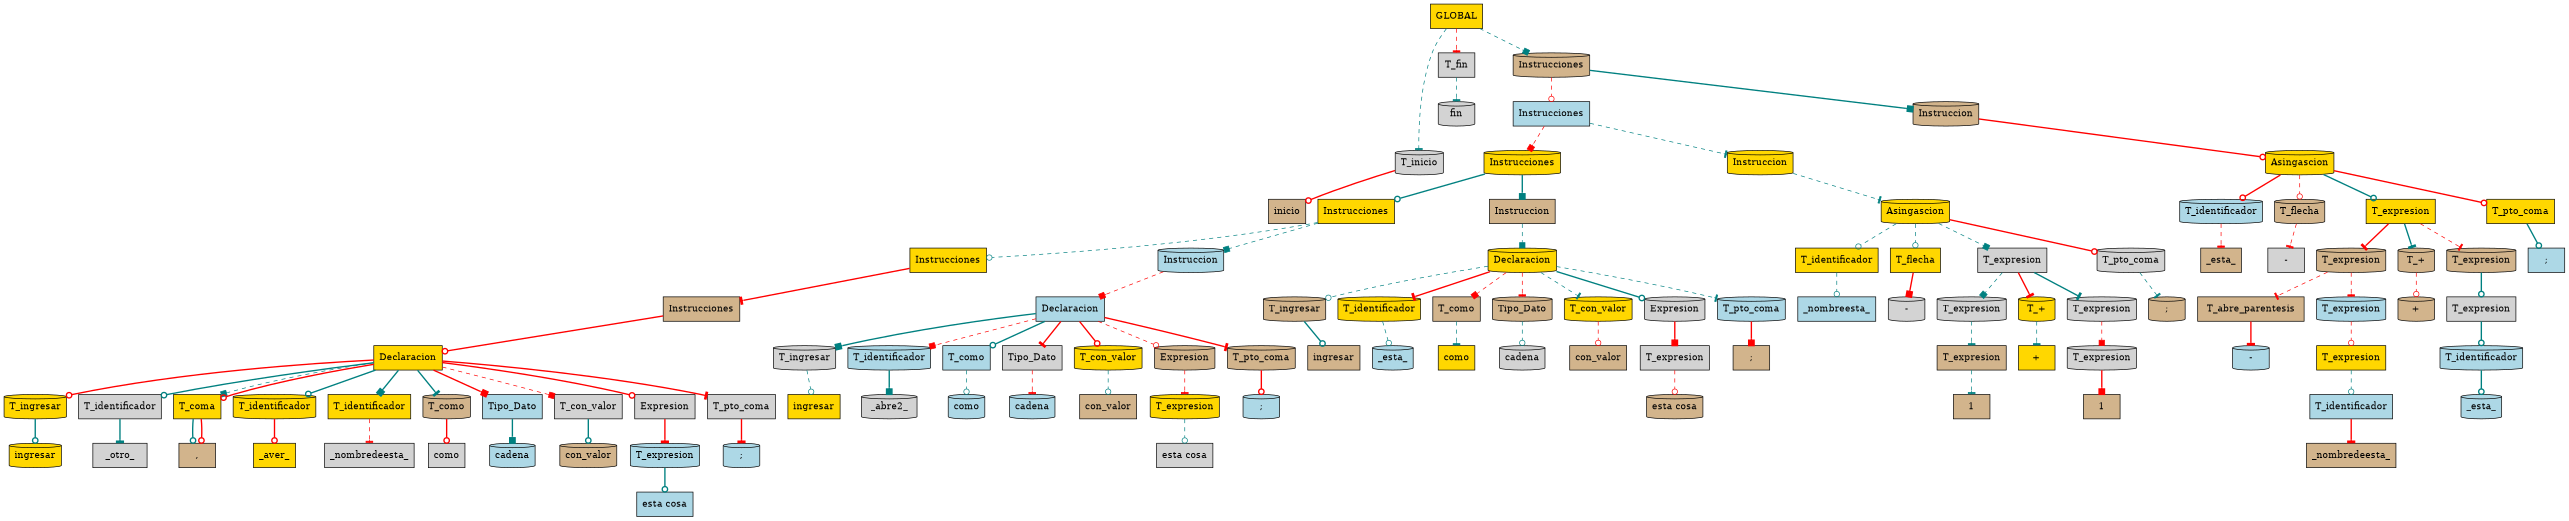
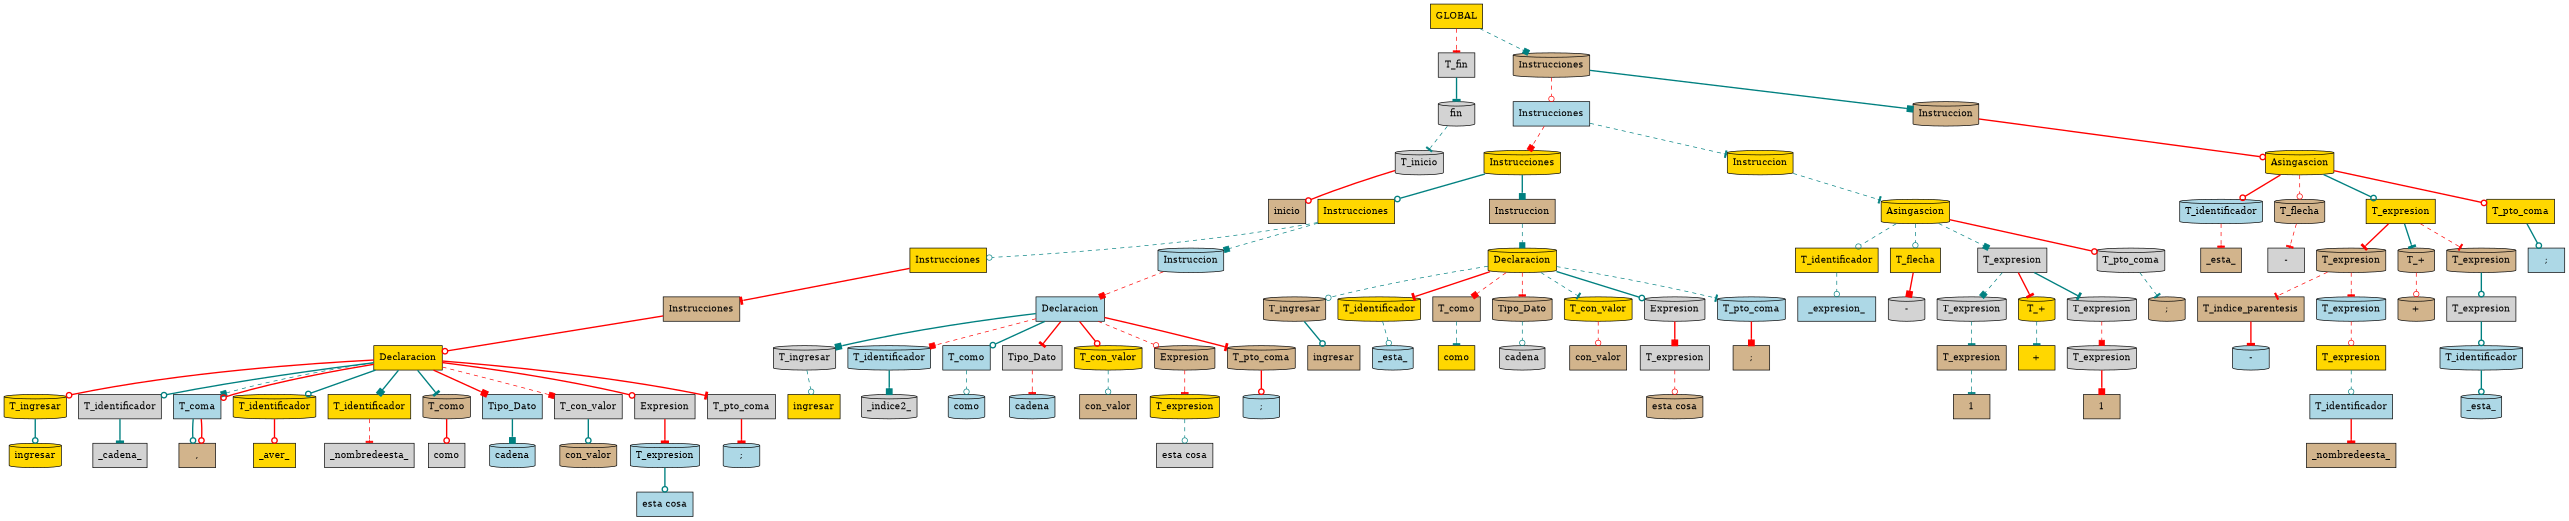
edge "GLOBAL" -> "T_inicio": now "fin" -> "T_inicio"
edge "T_fin" -> "fin": style dashed -> bold
node "_nombreesta_": label "_nombreesta_" -> "_expresion_"
node "T_abre_parentesis": label "T_abre_parentesis" -> "T_indice_parentesis"
node "T_coma": fillcolor gold -> lightblue
node "_abre2_": label "_abre2_" -> "_indice2_"
node "_otro_": label "_otro_" -> "_cadena_"
